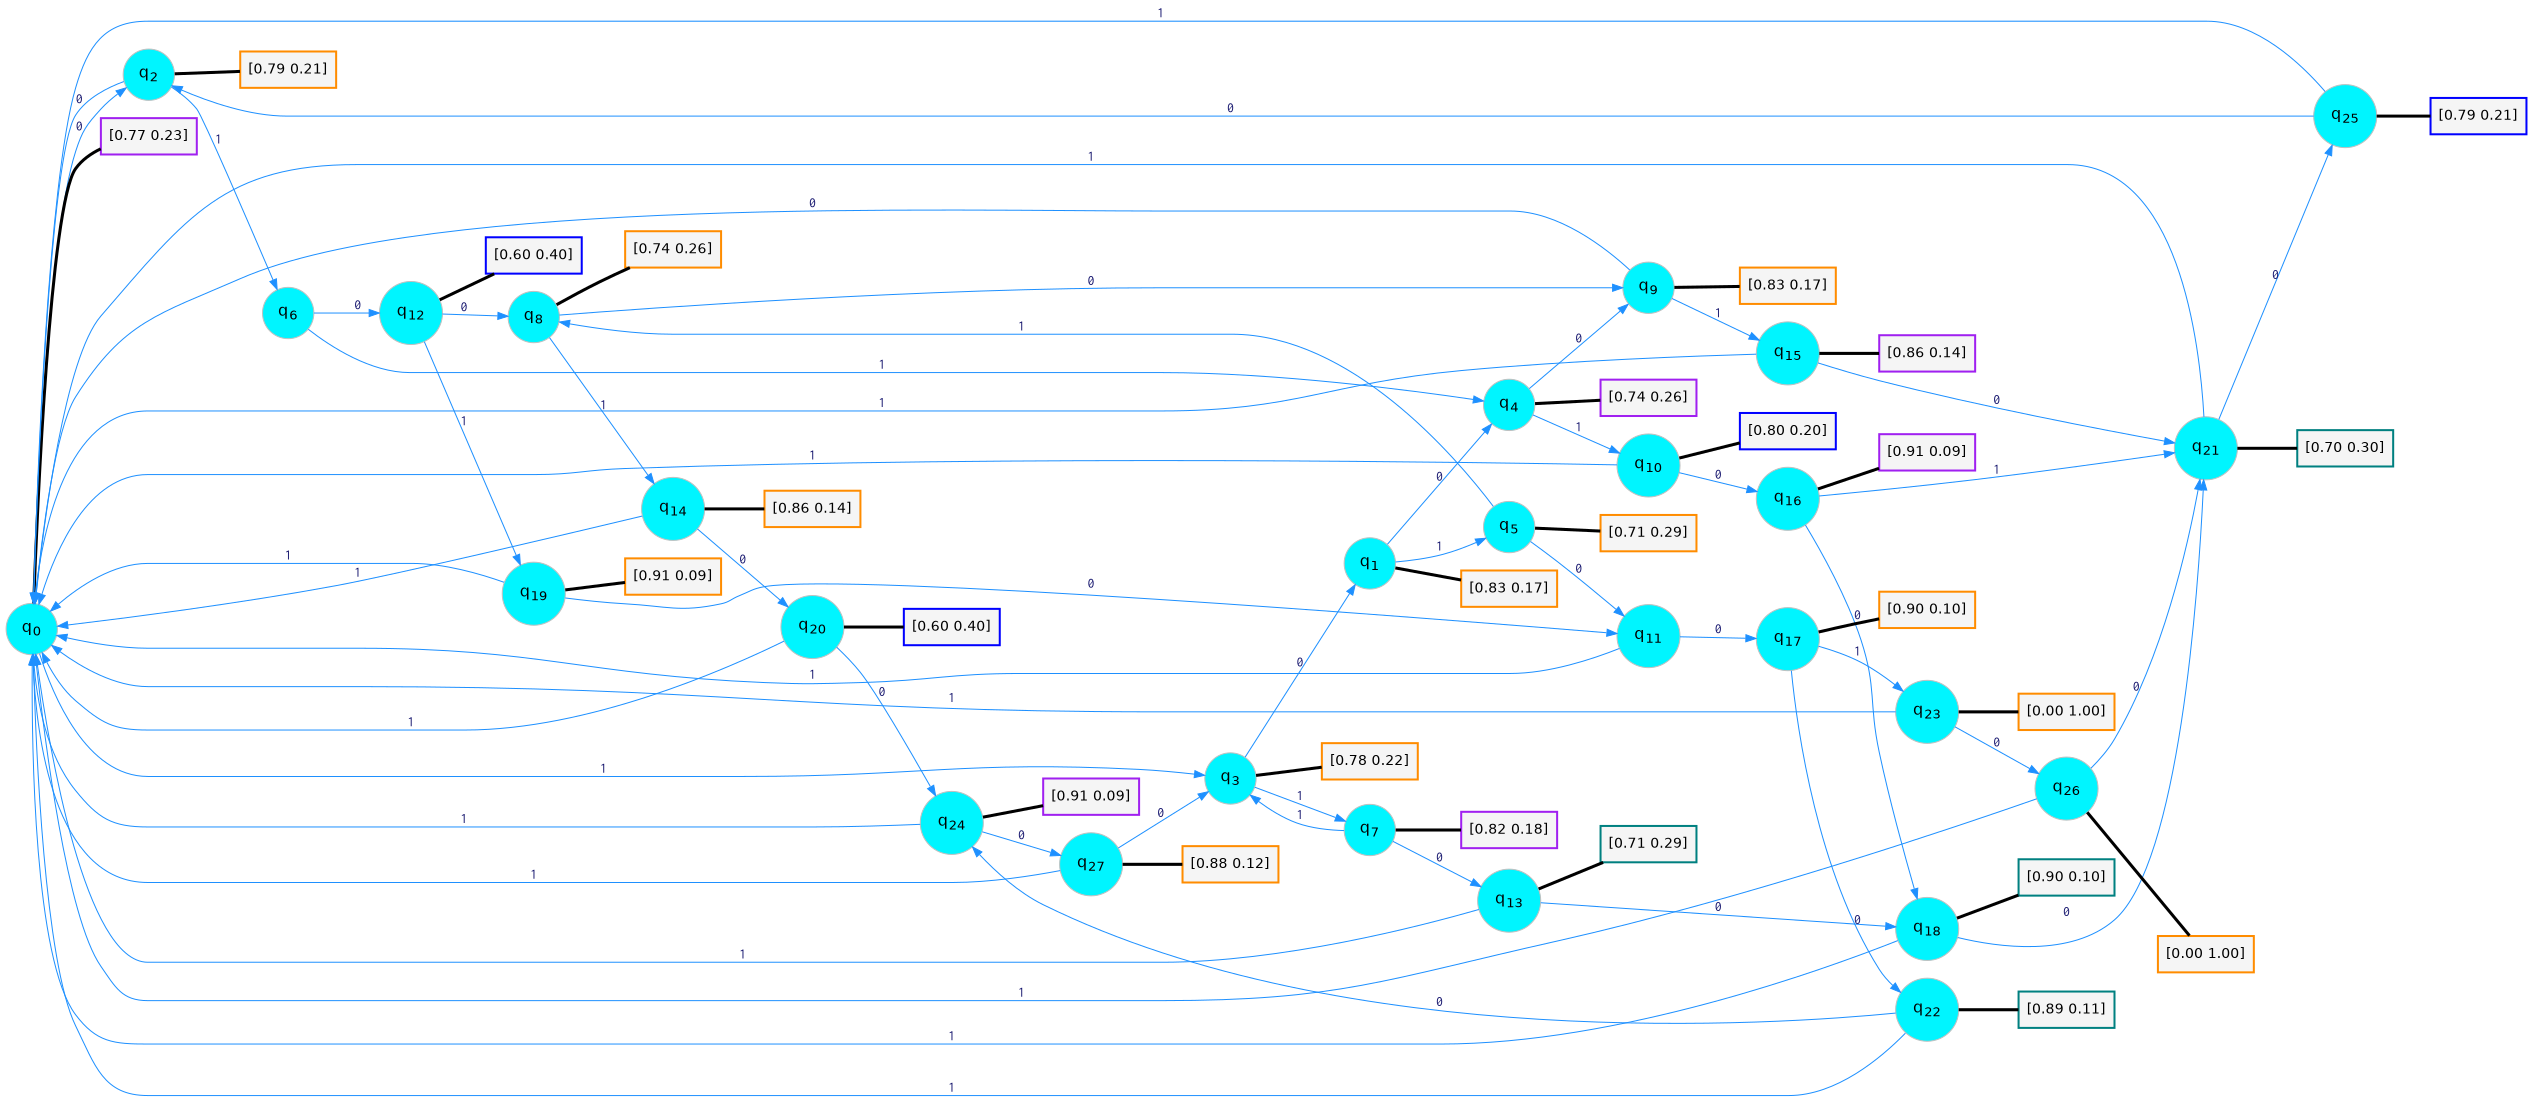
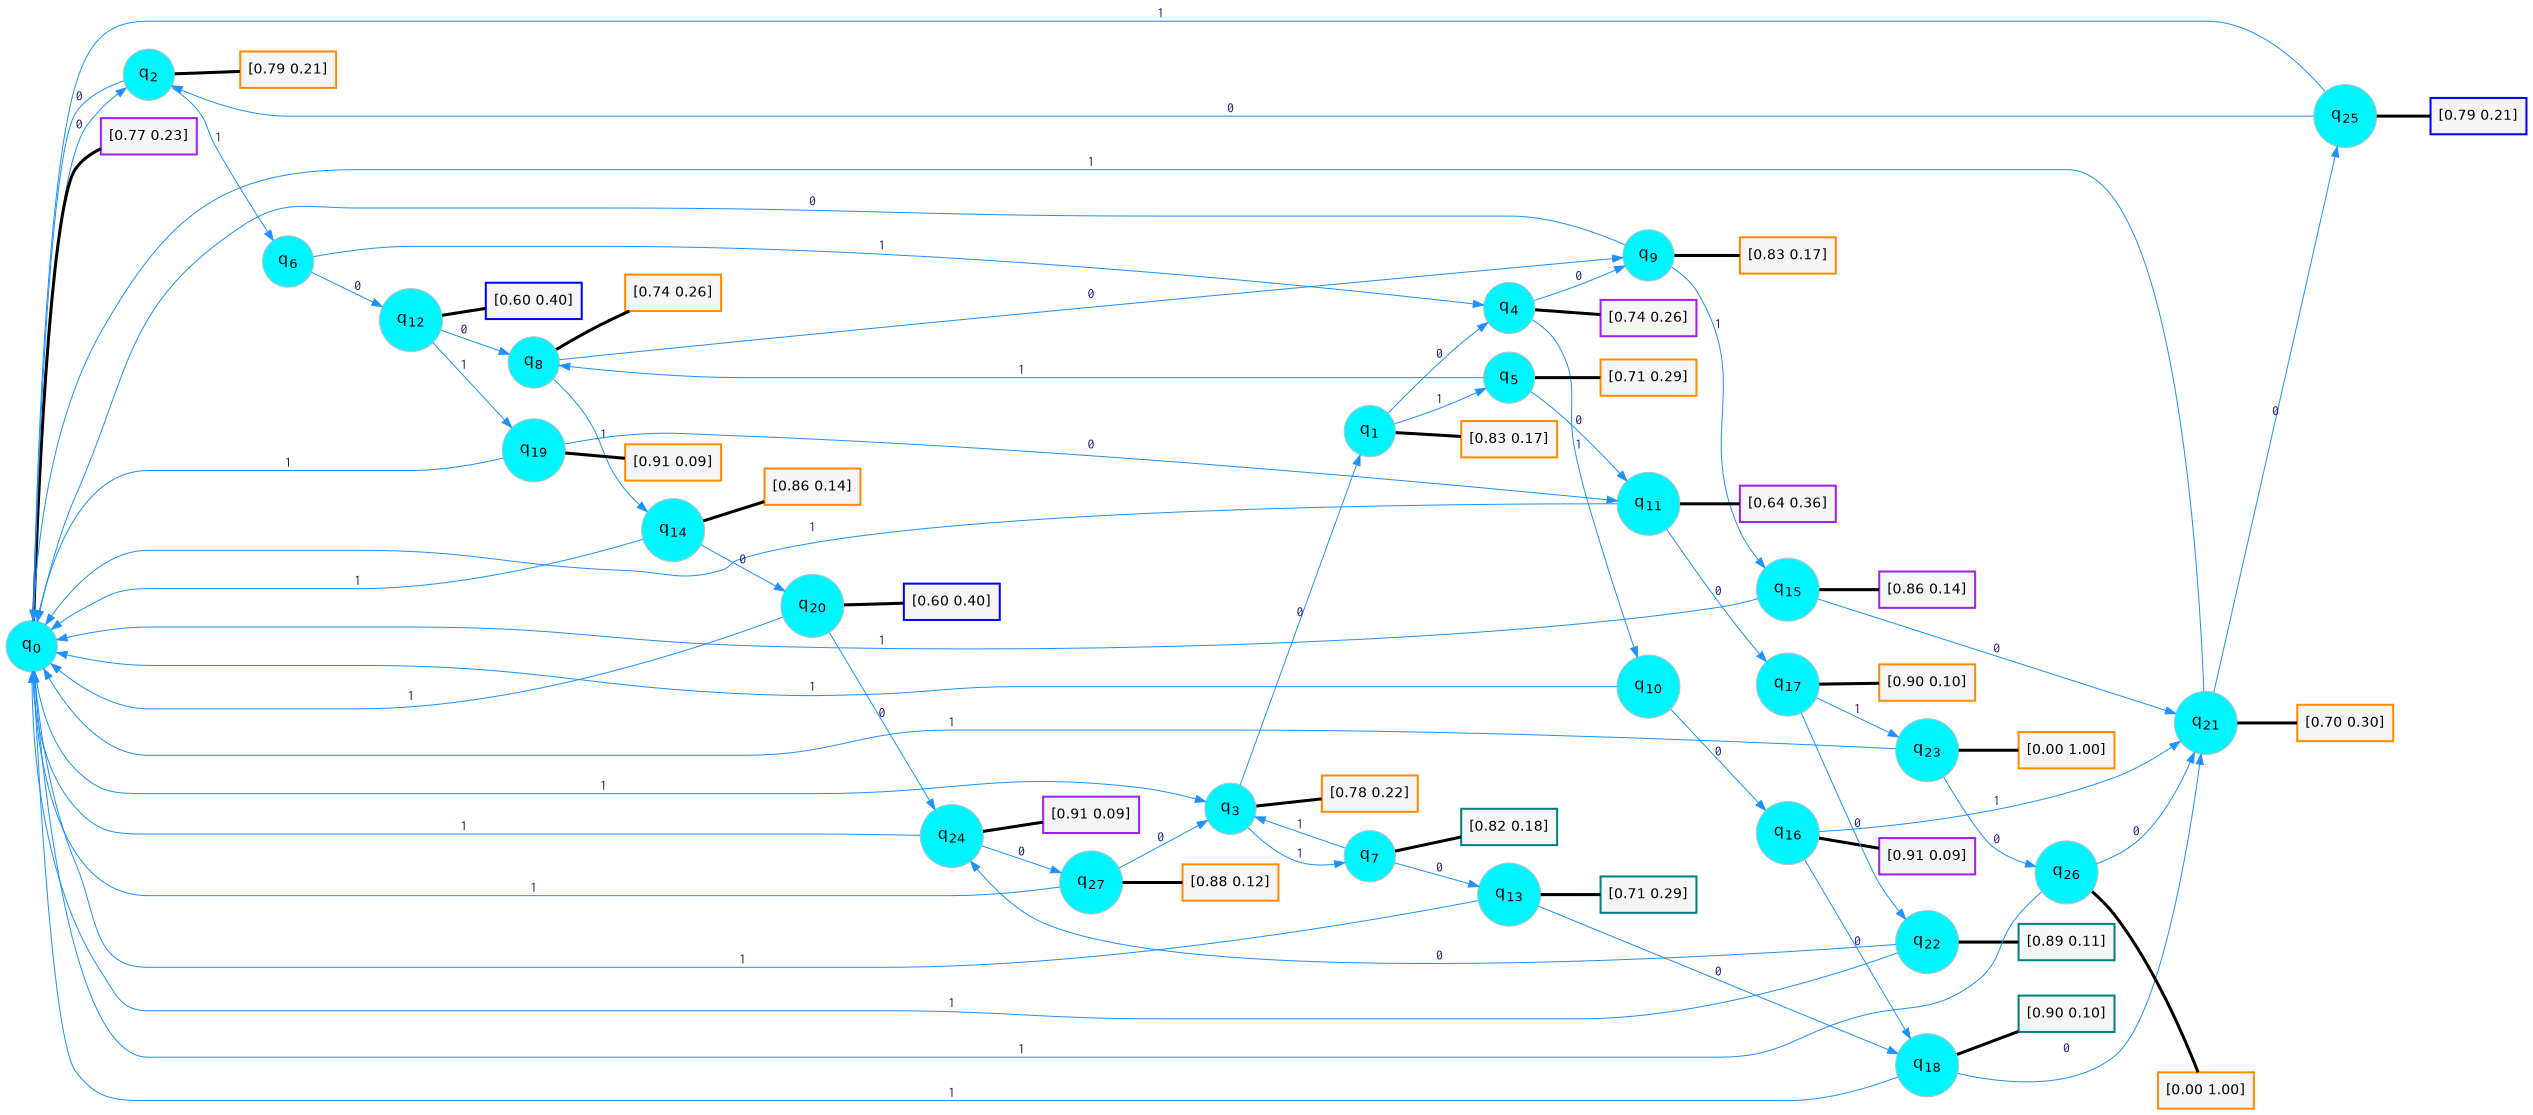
node "[0.80 0.20]": removed
node "[0.70 0.30]": color teal -> darkorange
node "[0.64 0.36]": added
node "[0.82 0.18]": color purple -> teal
